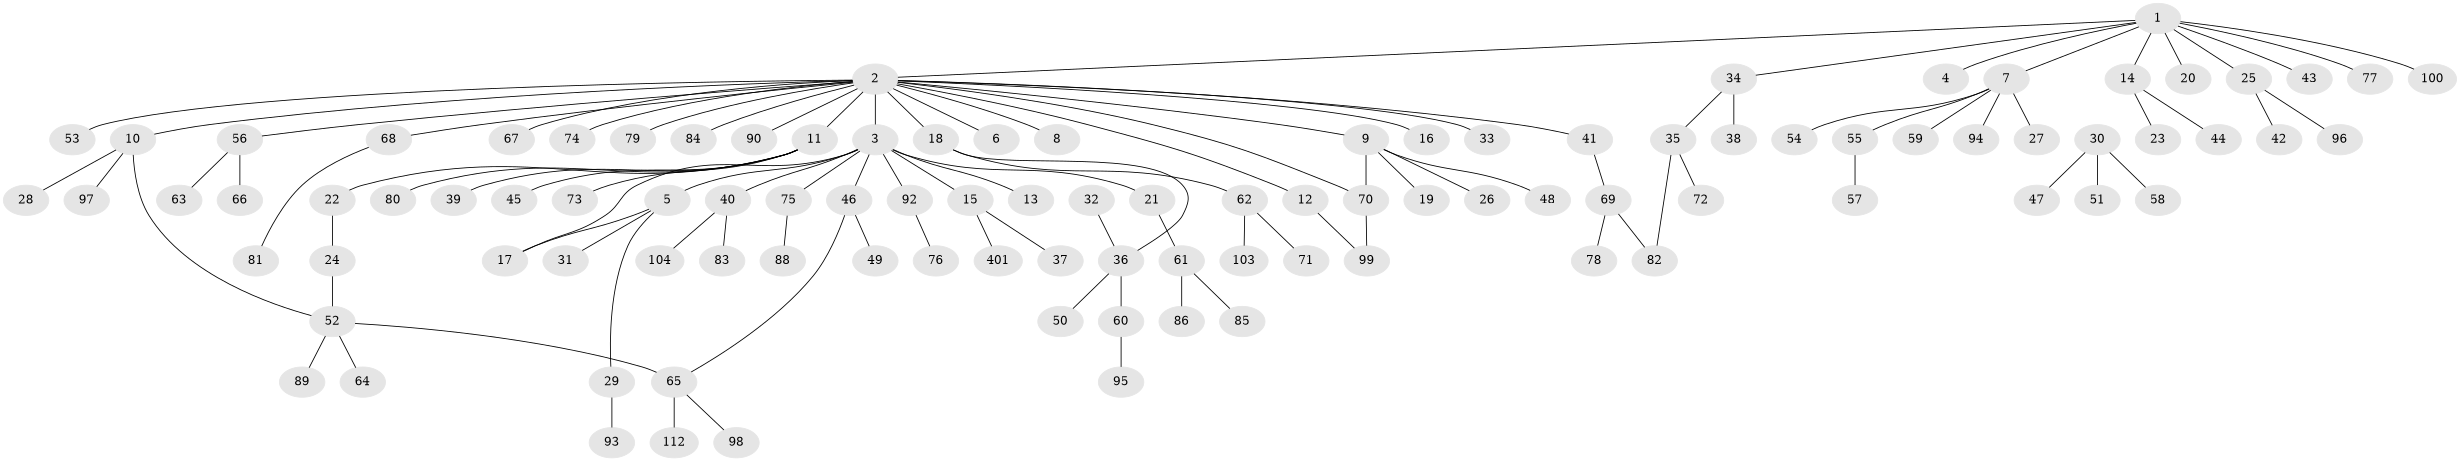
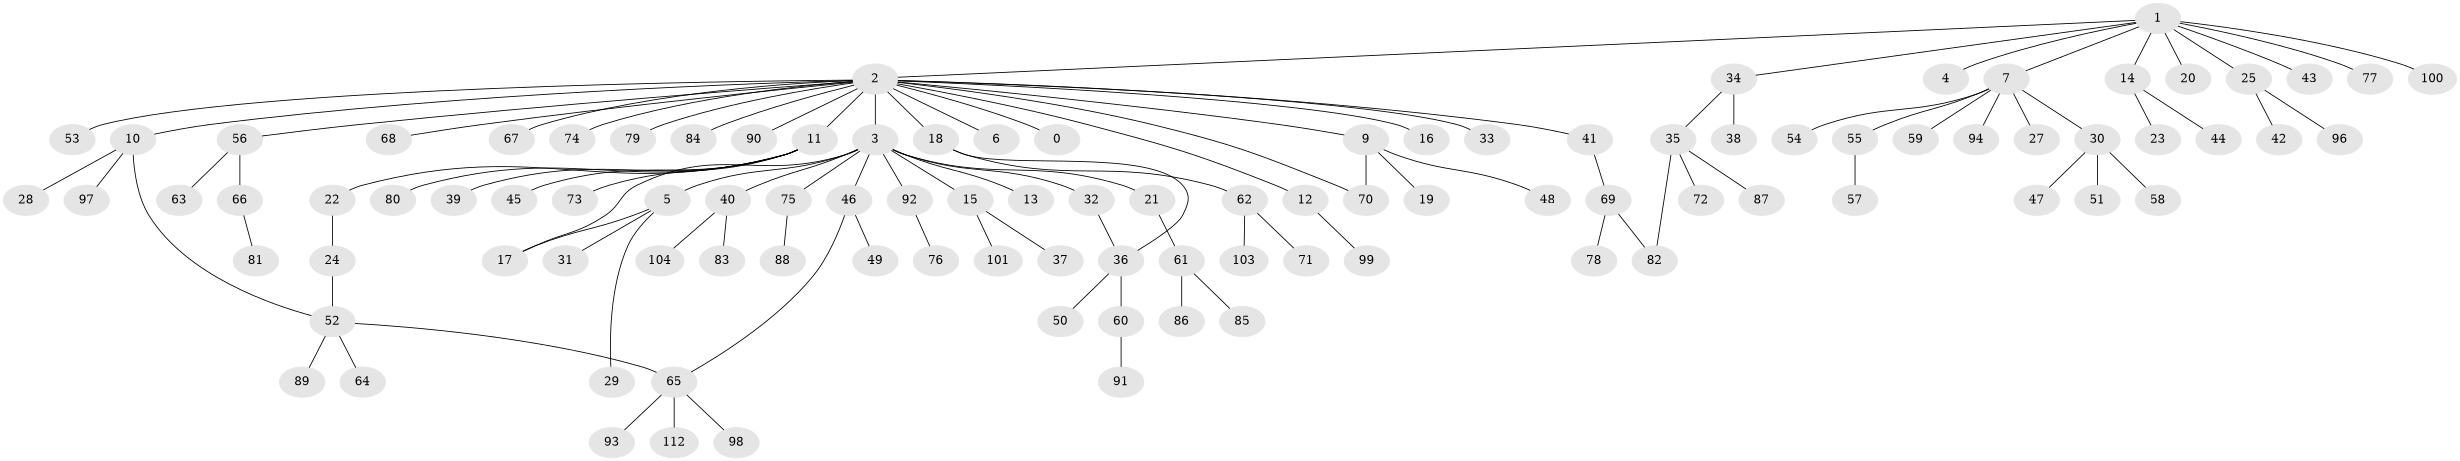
edge "7" -- "30": added
node "8": label "8" -> "0"
edge "3" -- "32": added
edge "68" -- "81": now "66" -- "81"
node "26": removed
node "87": added
edge "70" -- "99": removed
node "401": label "401" -> "101"
node "95": label "95" -> "91"
edge "29" -- "93": now "65" -- "93"
